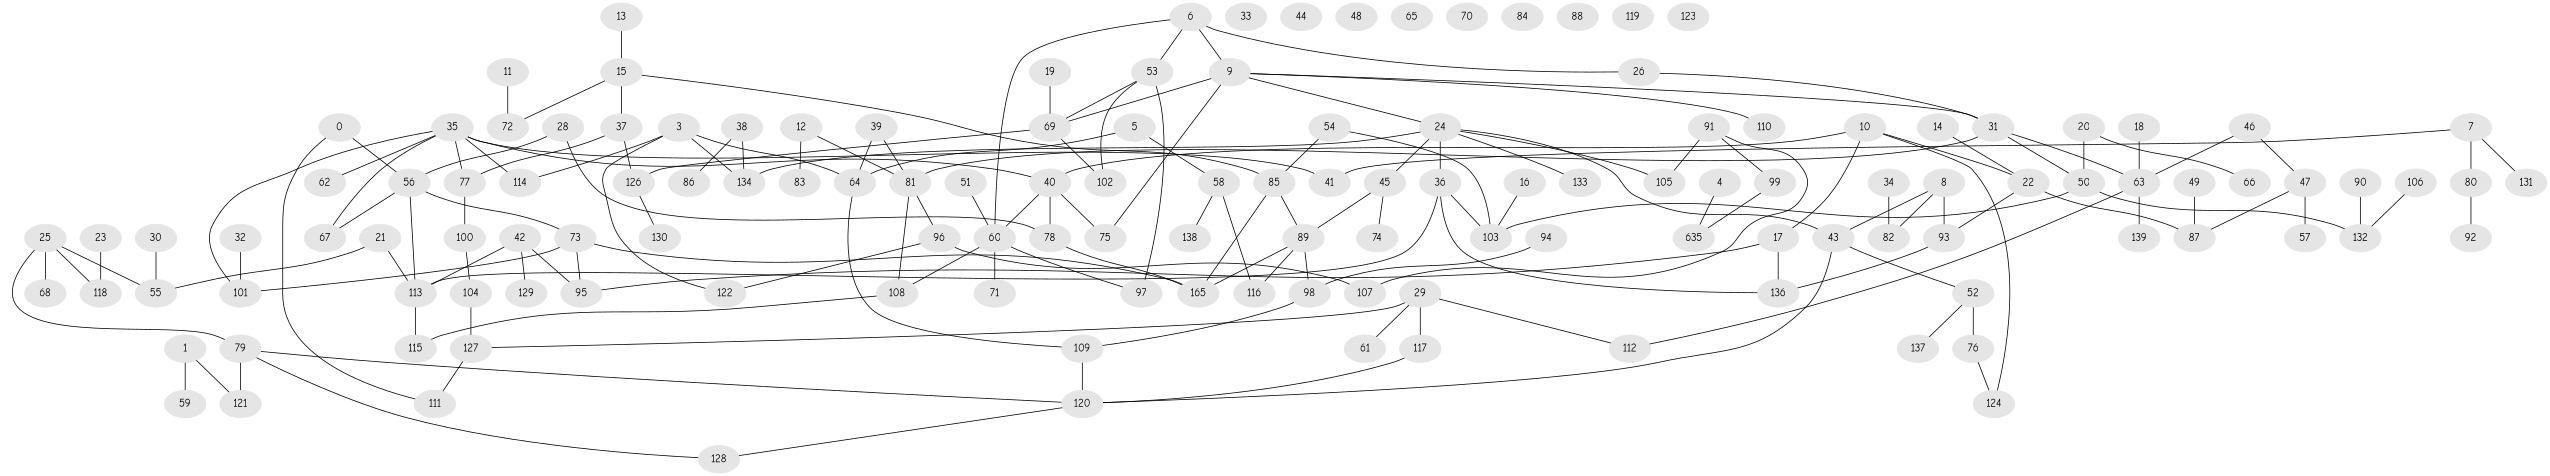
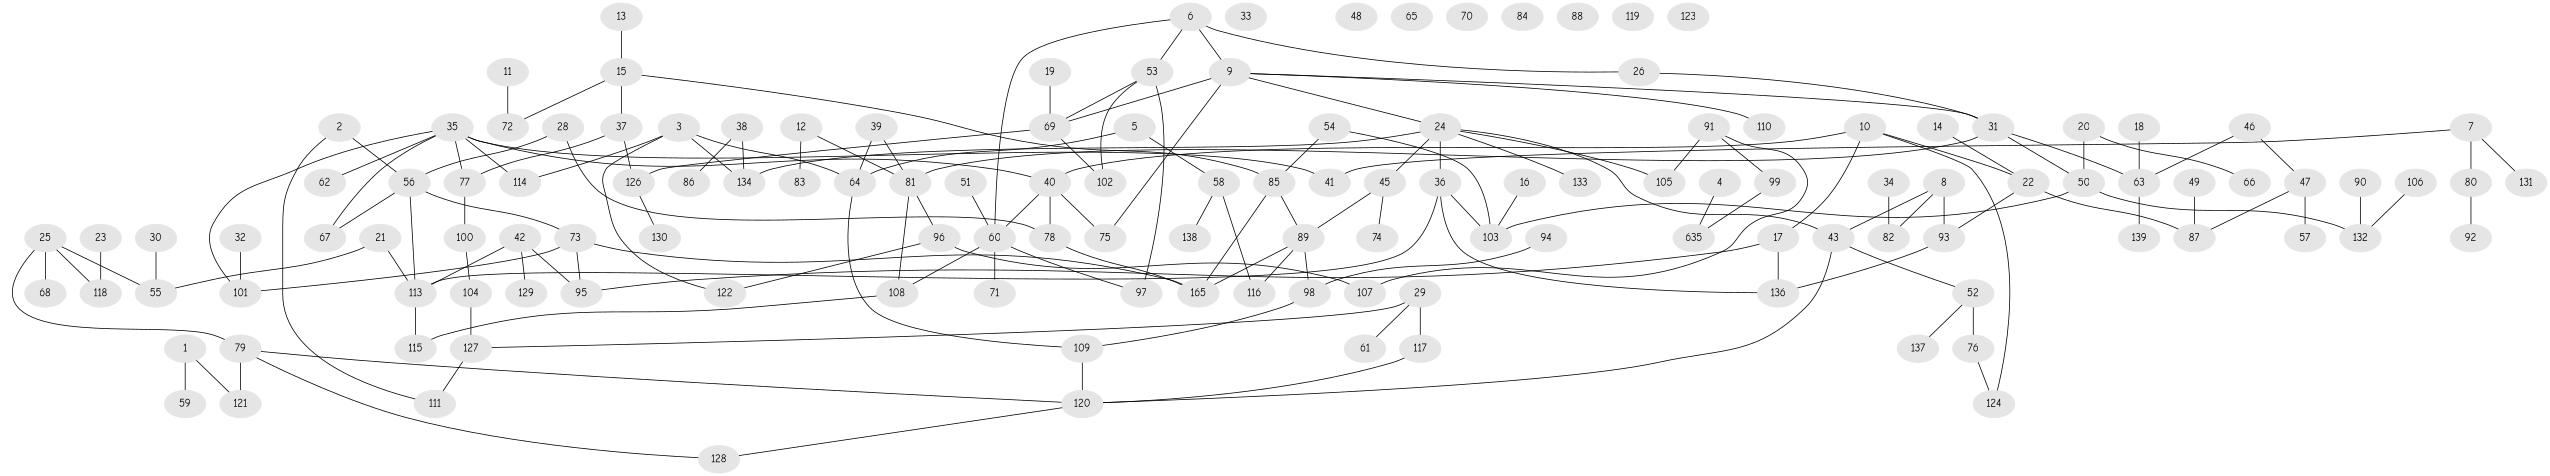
node "44": removed
node "0": label "0" -> "2"
node "112": removed
